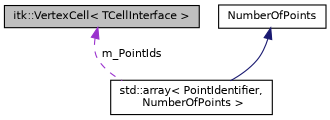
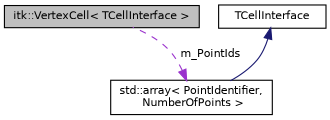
node "NumberOfPoints": label "NumberOfPoints" -> "TCellInterface"
edge "std::array< PointIdentifier, NumberOfPoints >" -> "itk::VertexCell< TCellInterface >": reversed
